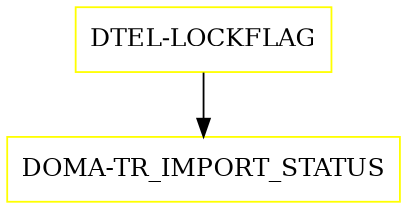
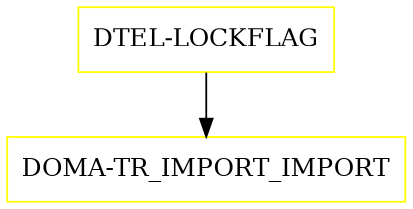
node "DOMA-TR_IMPORT_STATUS": label "DOMA-TR_IMPORT_STATUS" -> "DOMA-TR_IMPORT_IMPORT"
